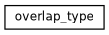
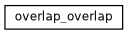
node "overlap_type": label "overlap_type" -> "overlap_overlap"
